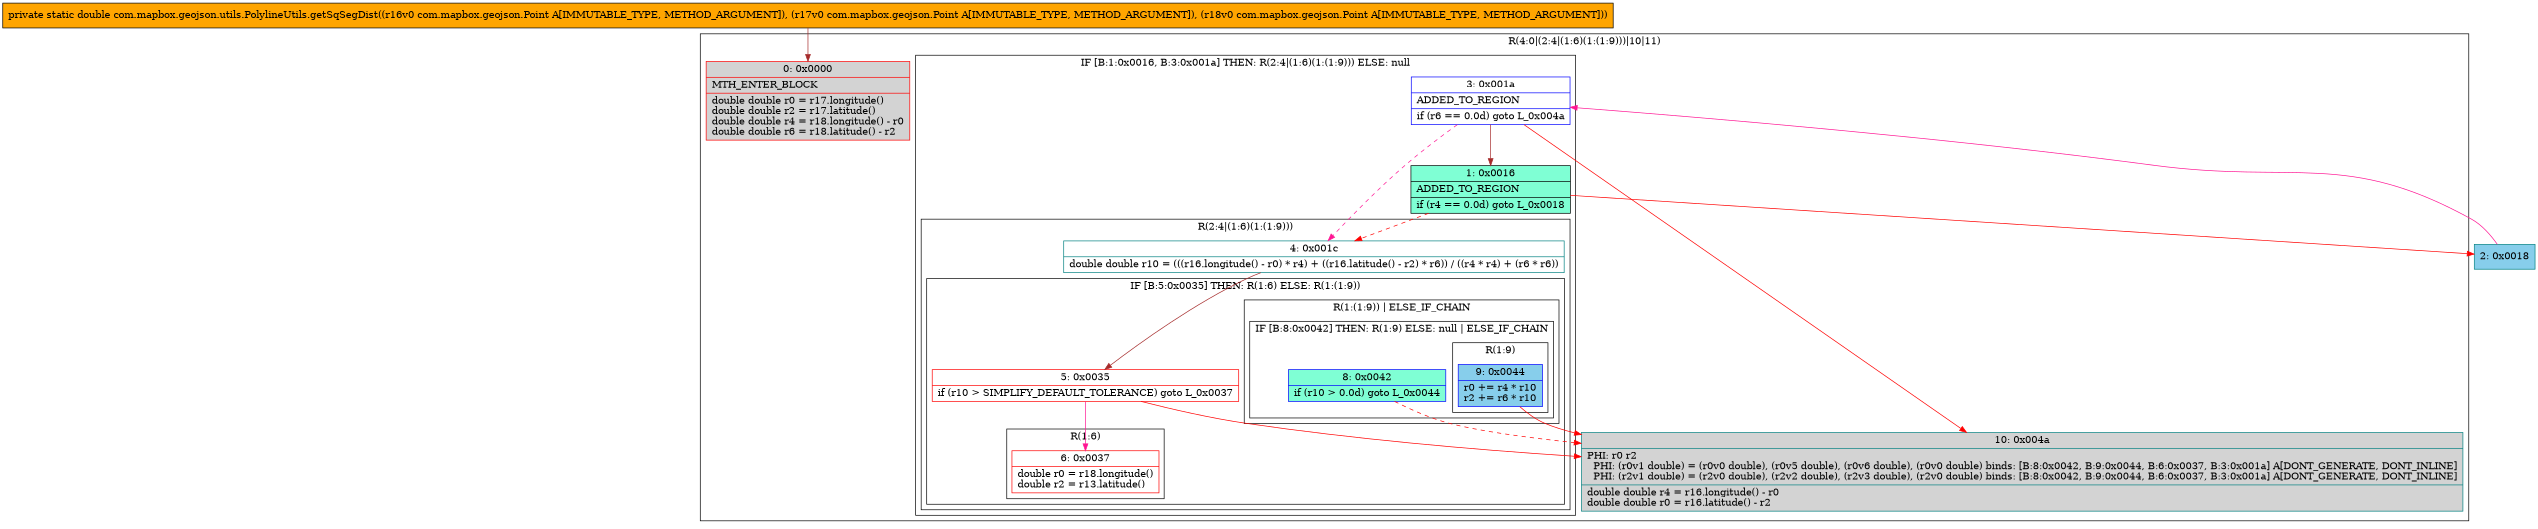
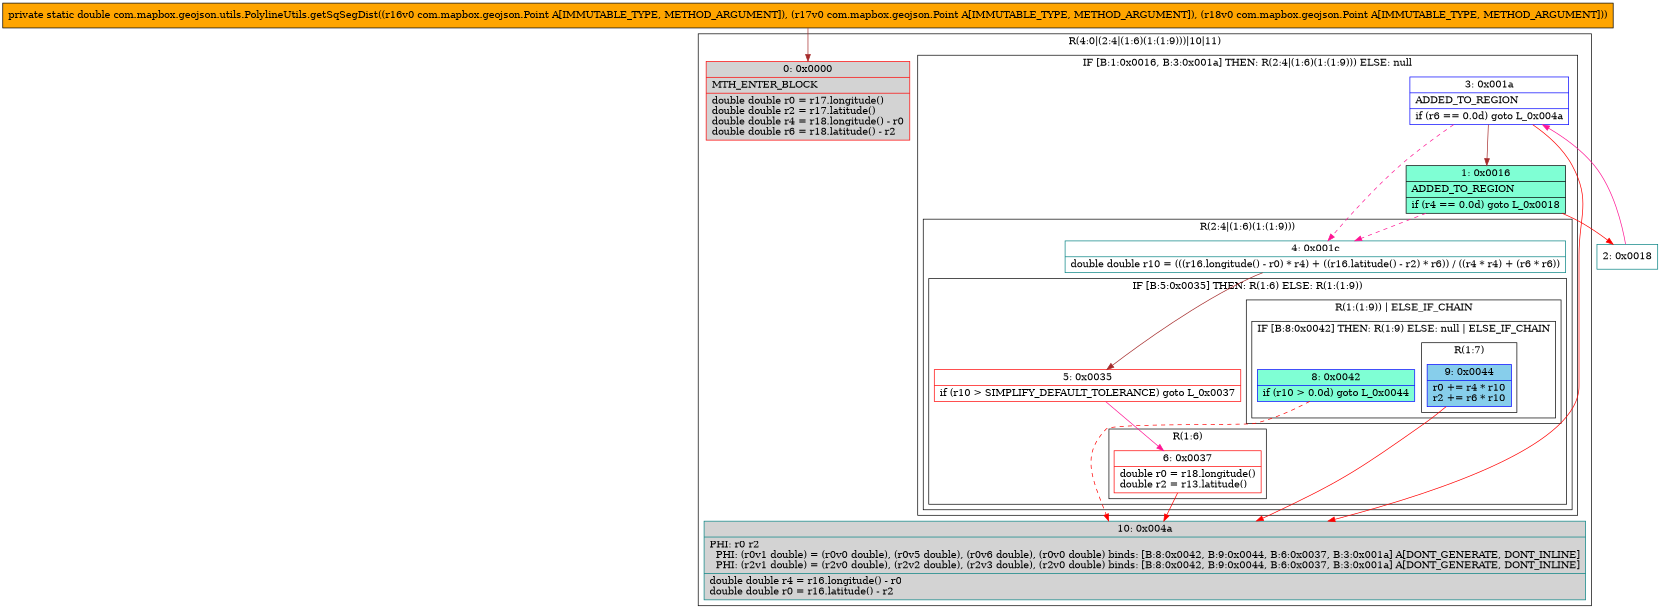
edge "1: 0x0016" -> "4: 0x001c": color red -> deeppink
node "2: 0x0018": fillcolor skyblue -> white
cluster "R(1:9)": label "R(1:9)" -> "R(1:7)"
edge "5: 0x0035" -> "10: 0x004a": now "6: 0x0037" -> "10: 0x004a"
